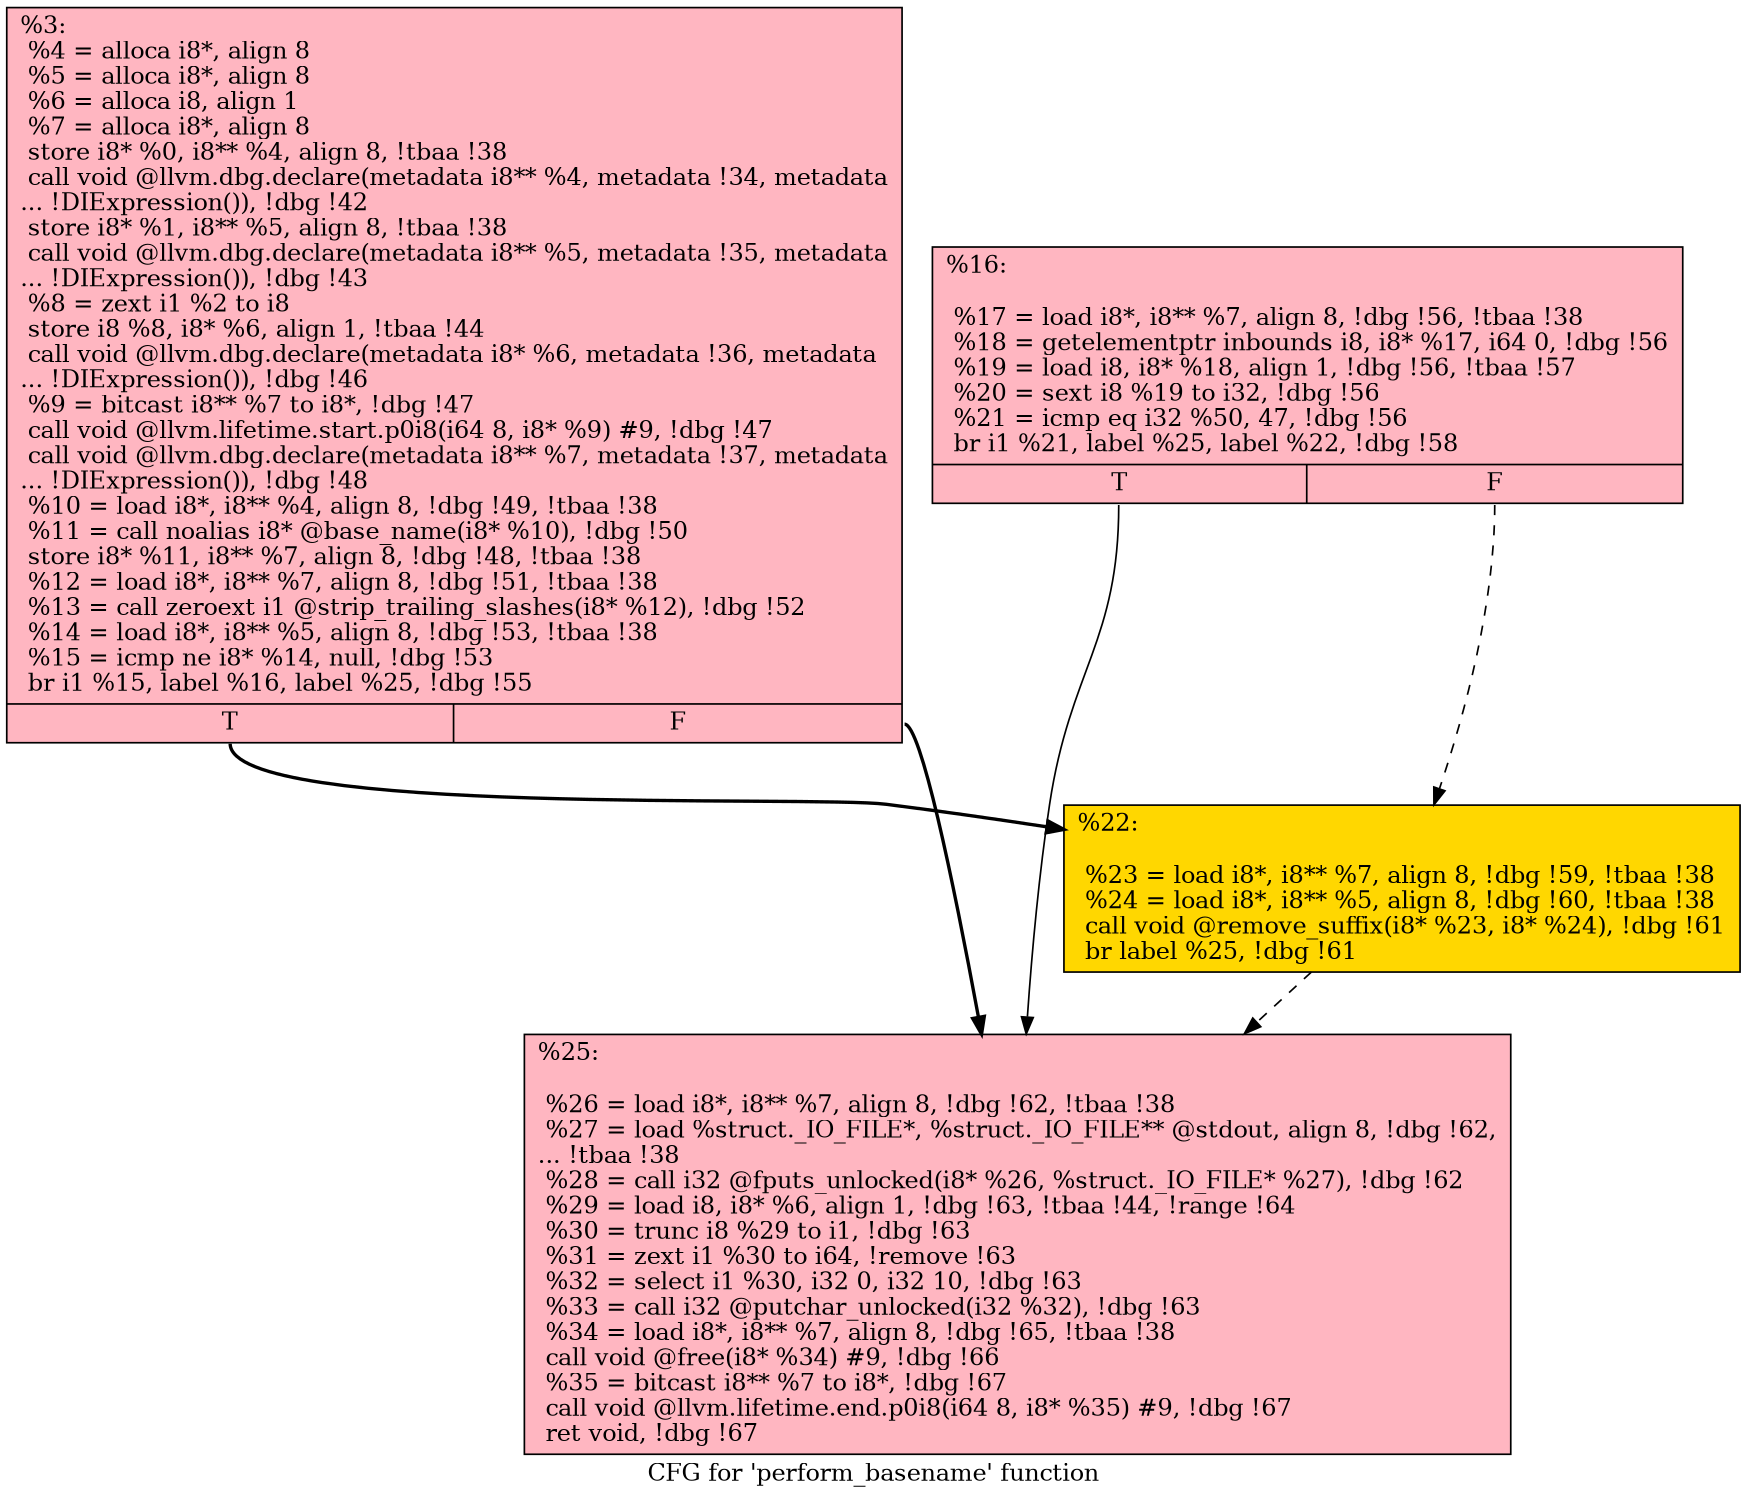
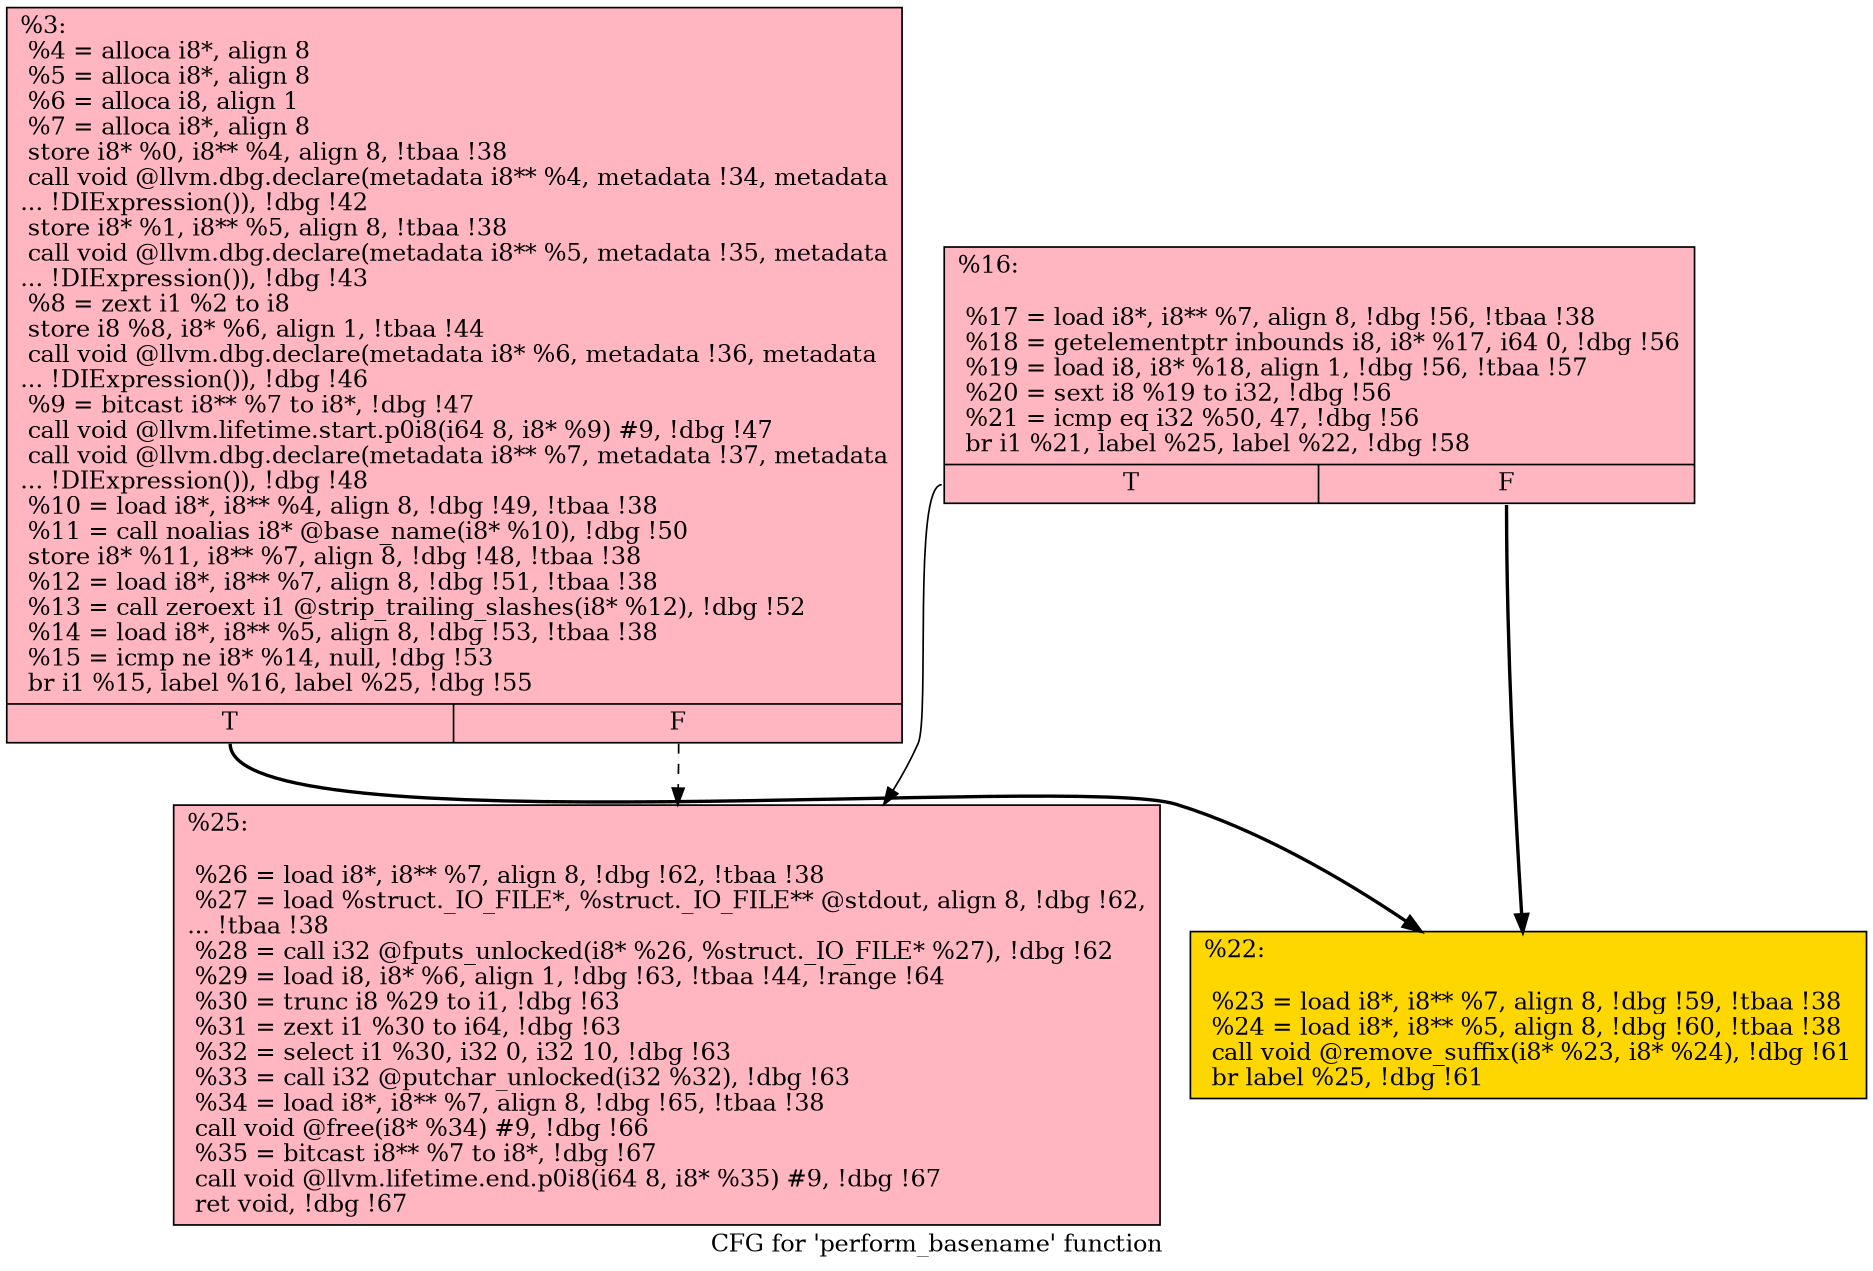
edge "%16:" -> "%22:": style dashed -> bold
edge "%3:" -> "%25:": style bold -> dashed
edge "%22:" -> "%25:": removed
node "%25:": text "%31 = zext i1 %30 to i64, !remove !63" -> "%31 = zext i1 %30 to i64, !dbg !63"
